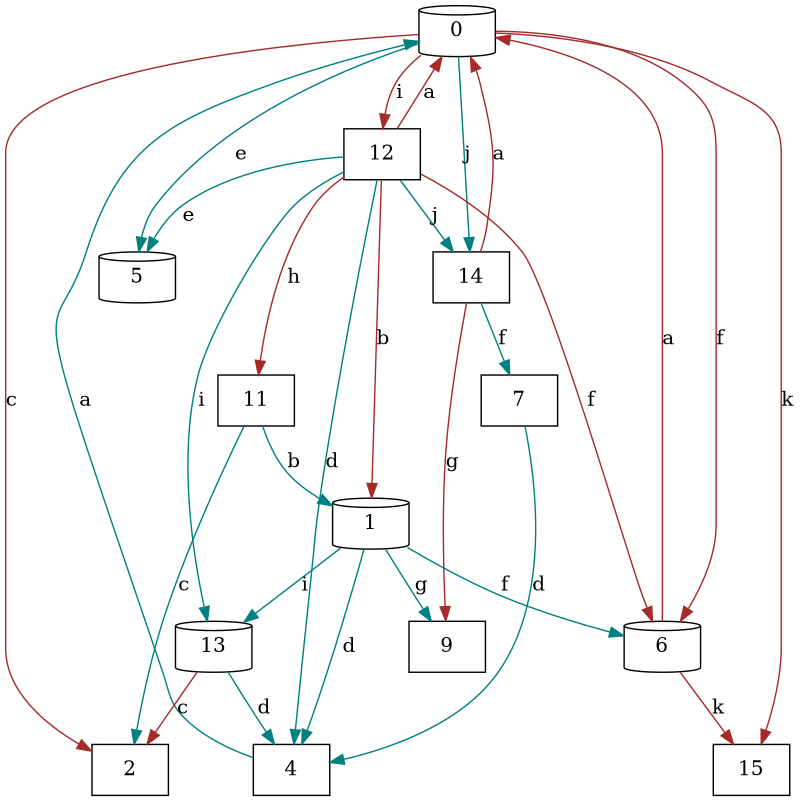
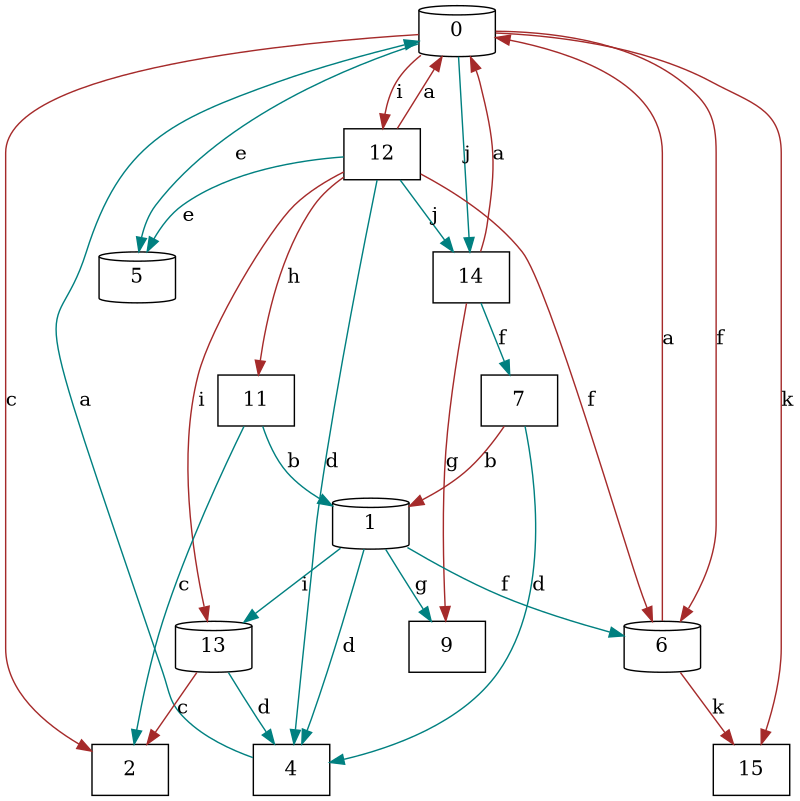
edge "12" -> "1": now "7" -> "1"
edge "12" -> "13": color teal -> brown
